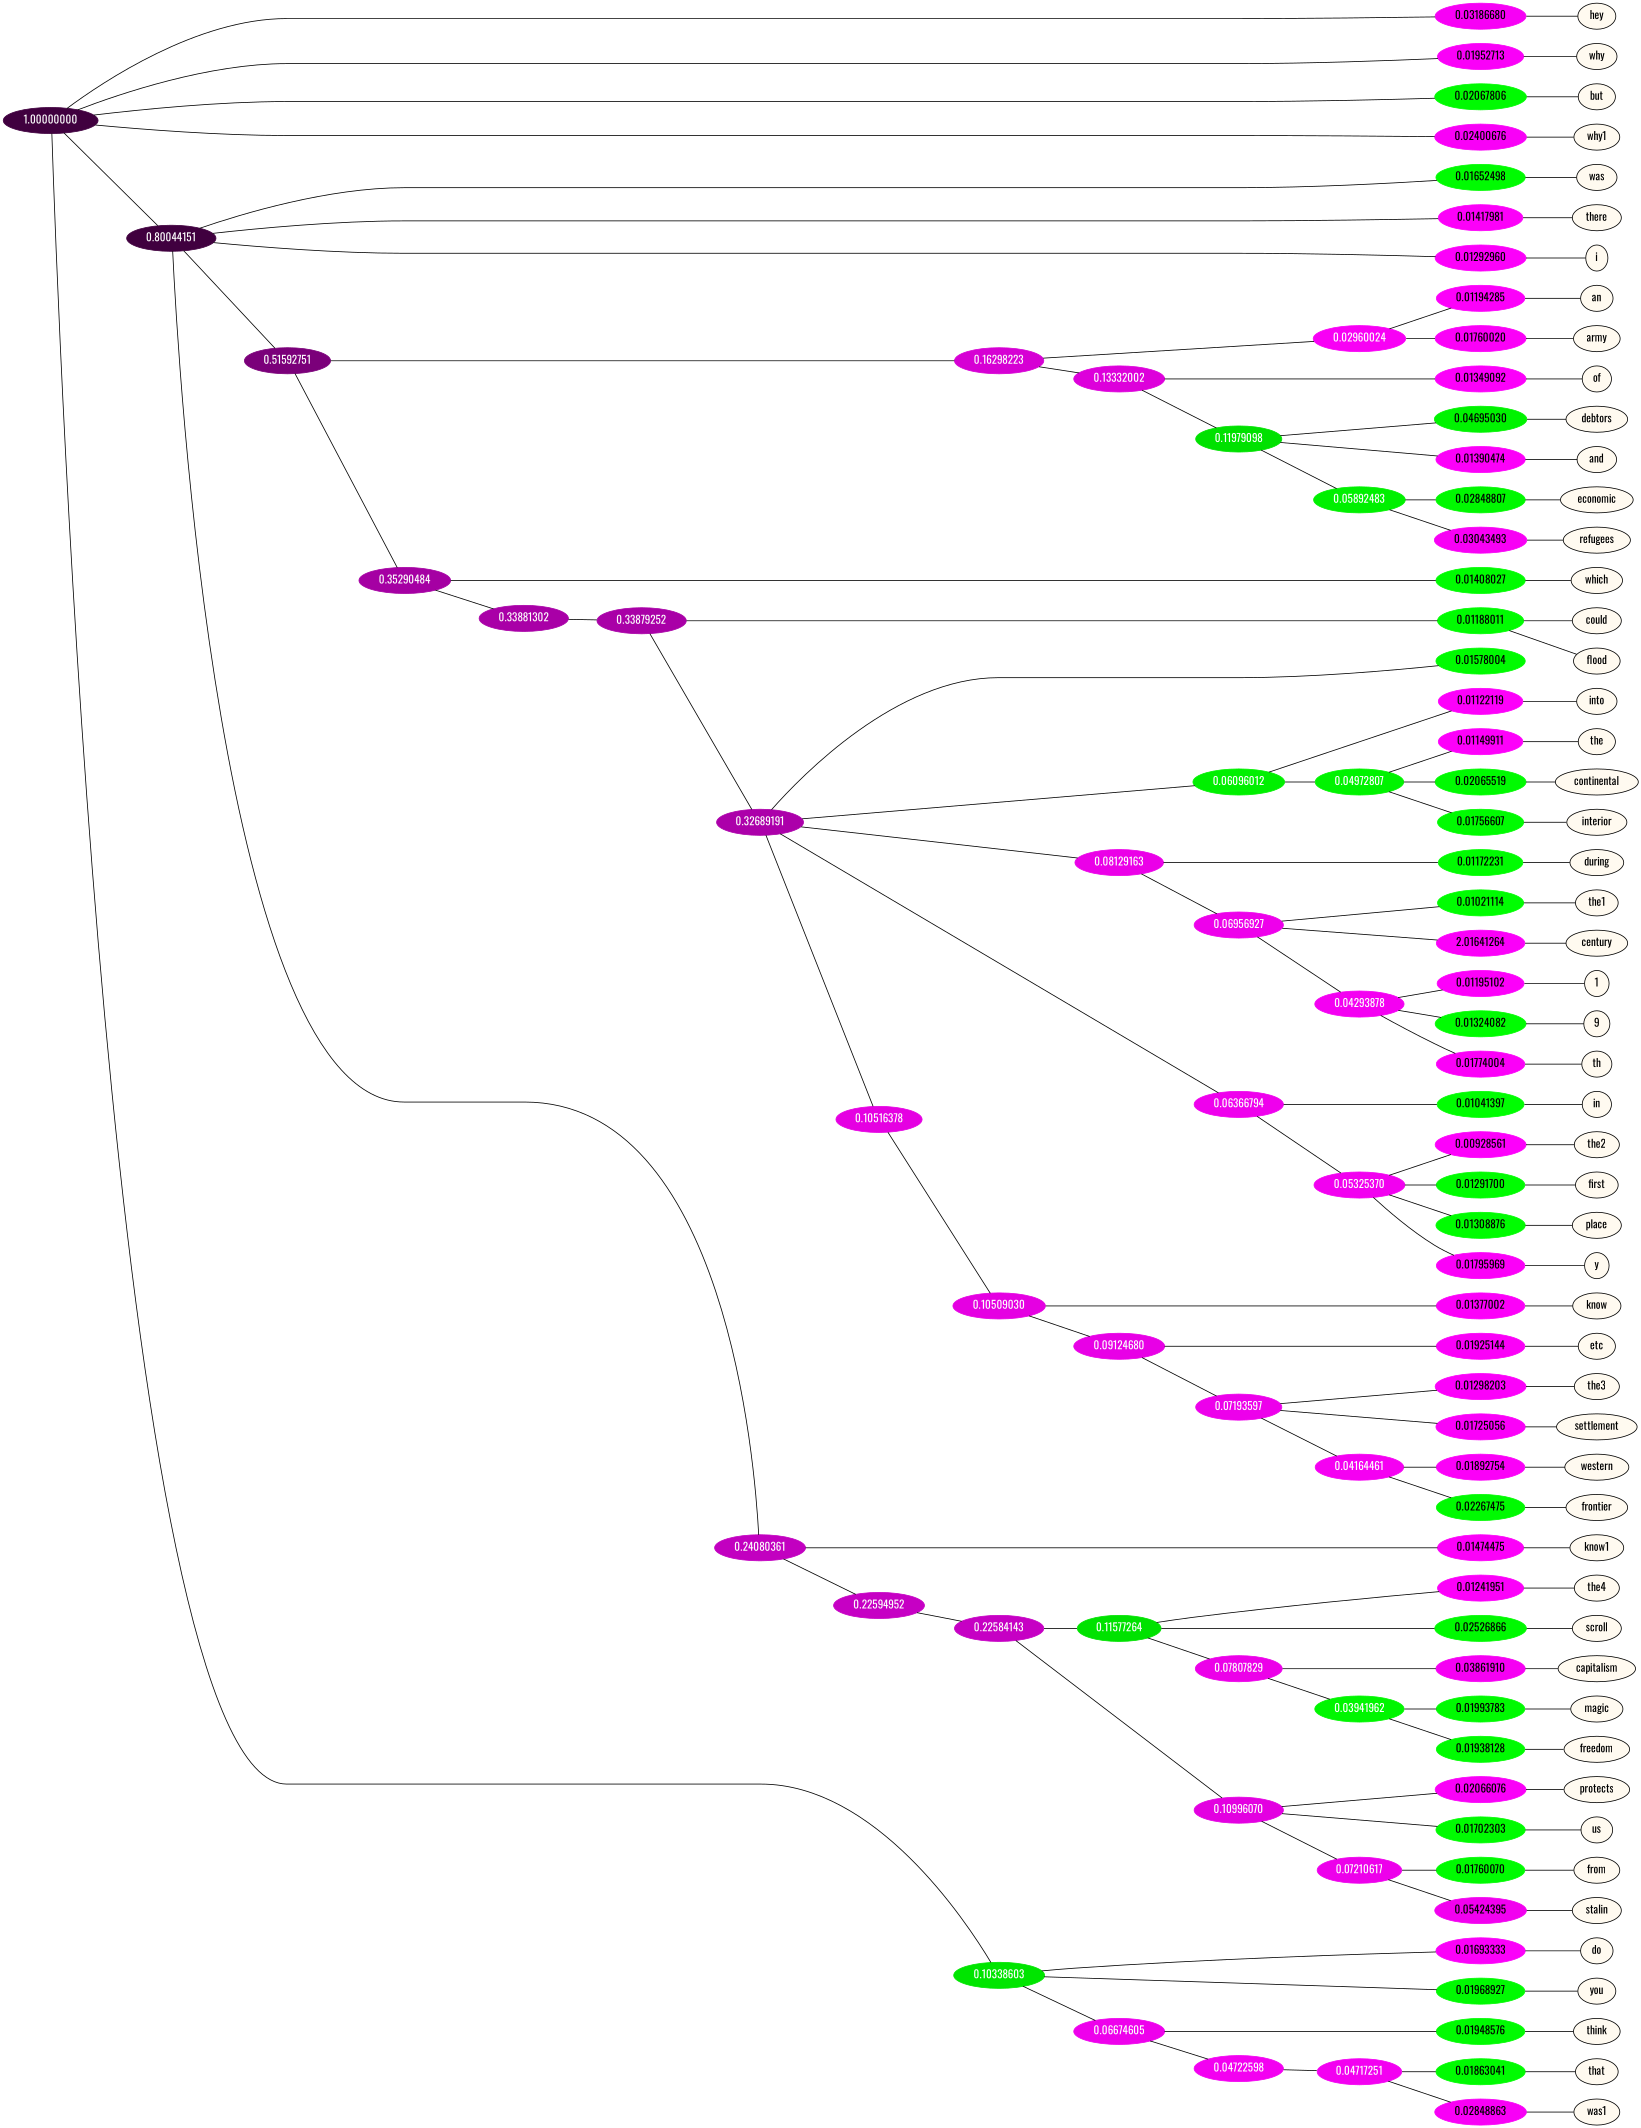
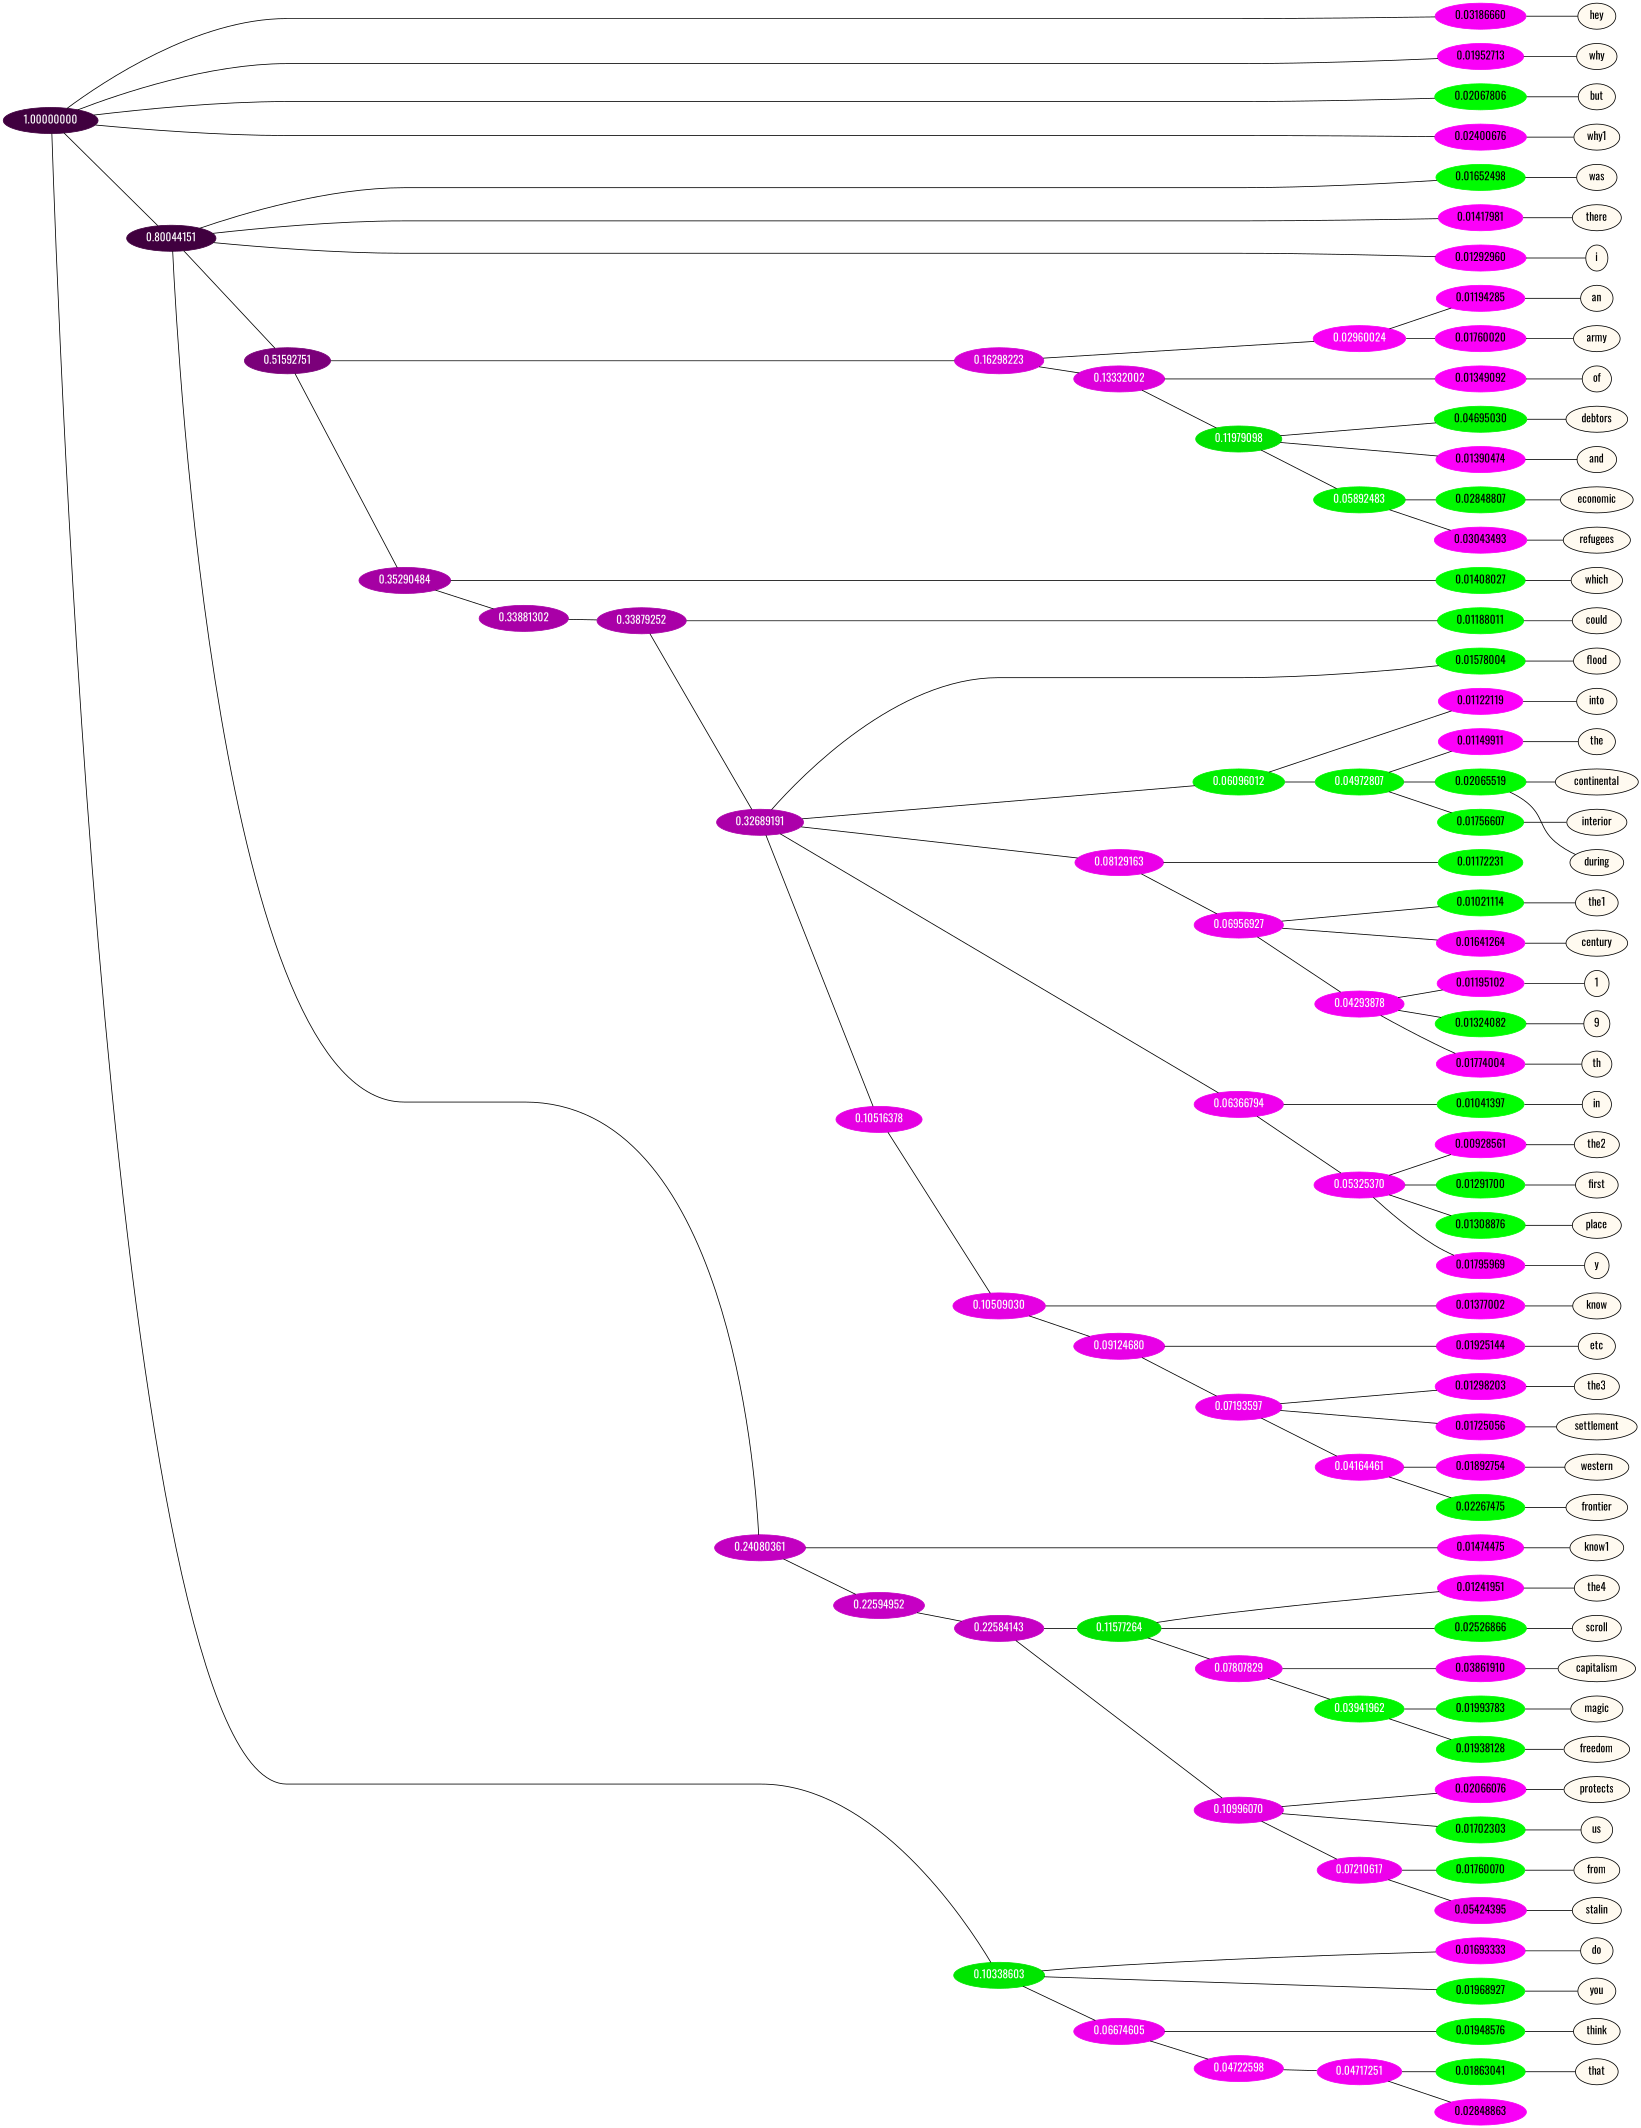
node "0.03186680": label "0.03186680" -> "0.03186660"
edge "0.01188011" -- "flood": now "0.01578004" -- "flood"
edge "0.01172231" -- "during": now "0.02065519" -- "during"
node "2.01641264": label "2.01641264" -> "0.01641264"
node "was1": removed
